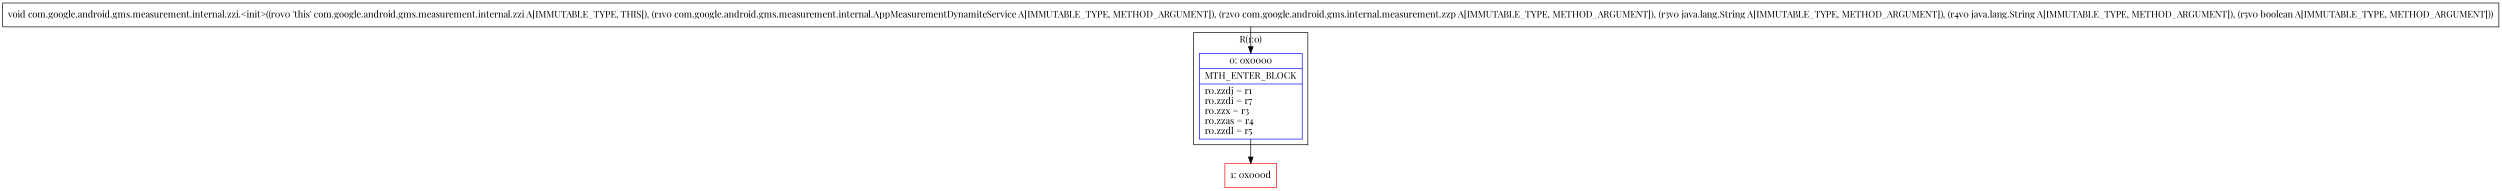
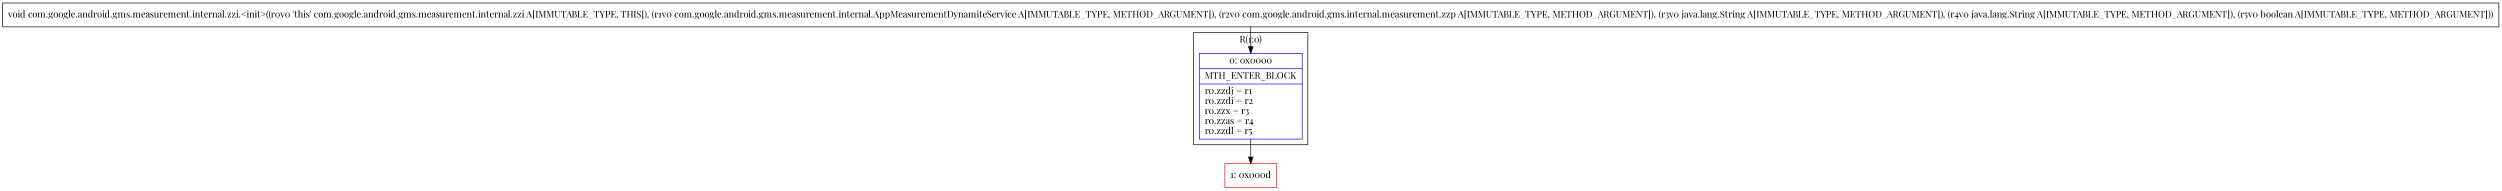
node "0: 0x0000": text "r0.zzdi = r7" -> "r0.zzdi = r2"
